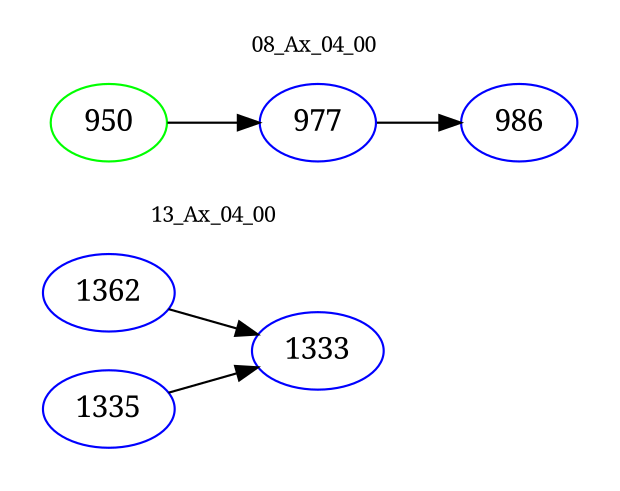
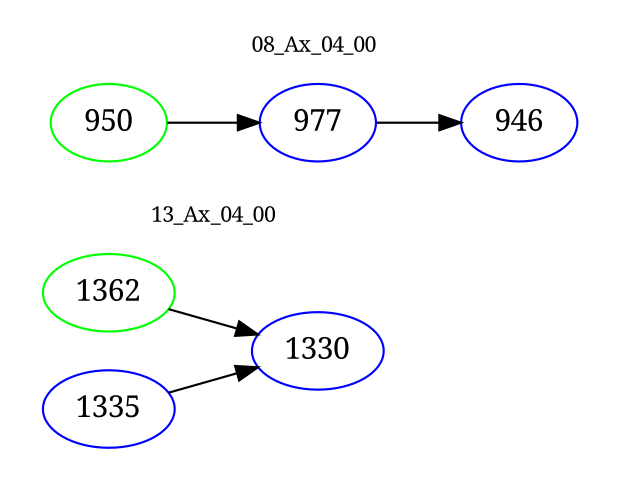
node "986": label "986" -> "946"
node "1362": color blue -> green
node "1333": label "1333" -> "1330"
